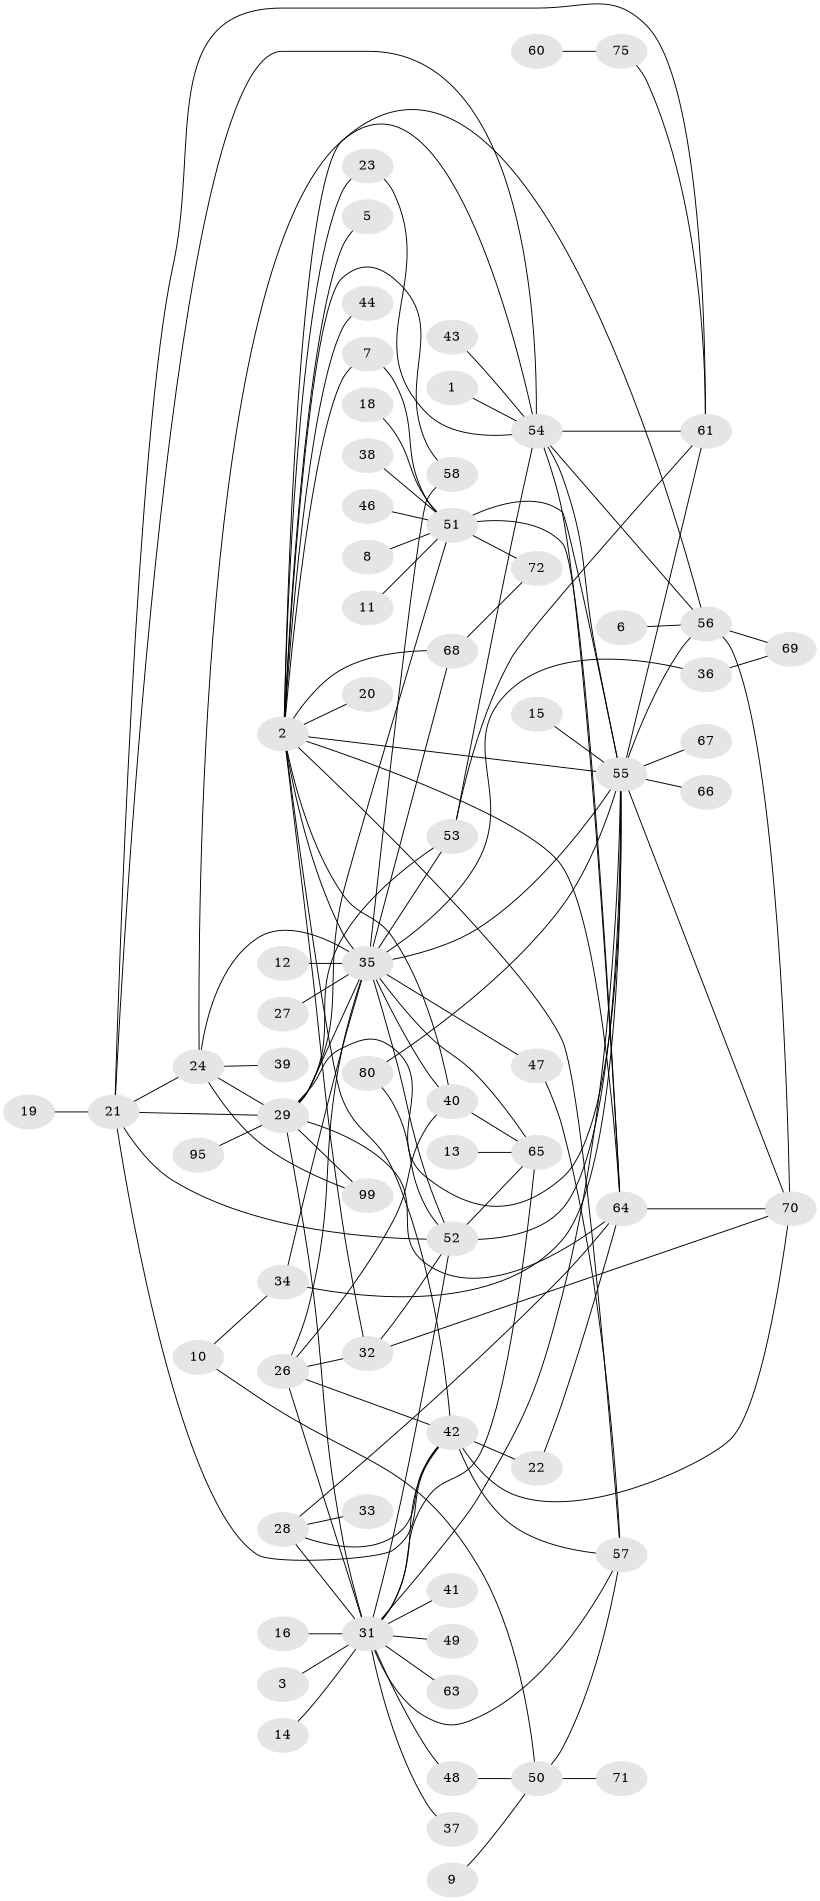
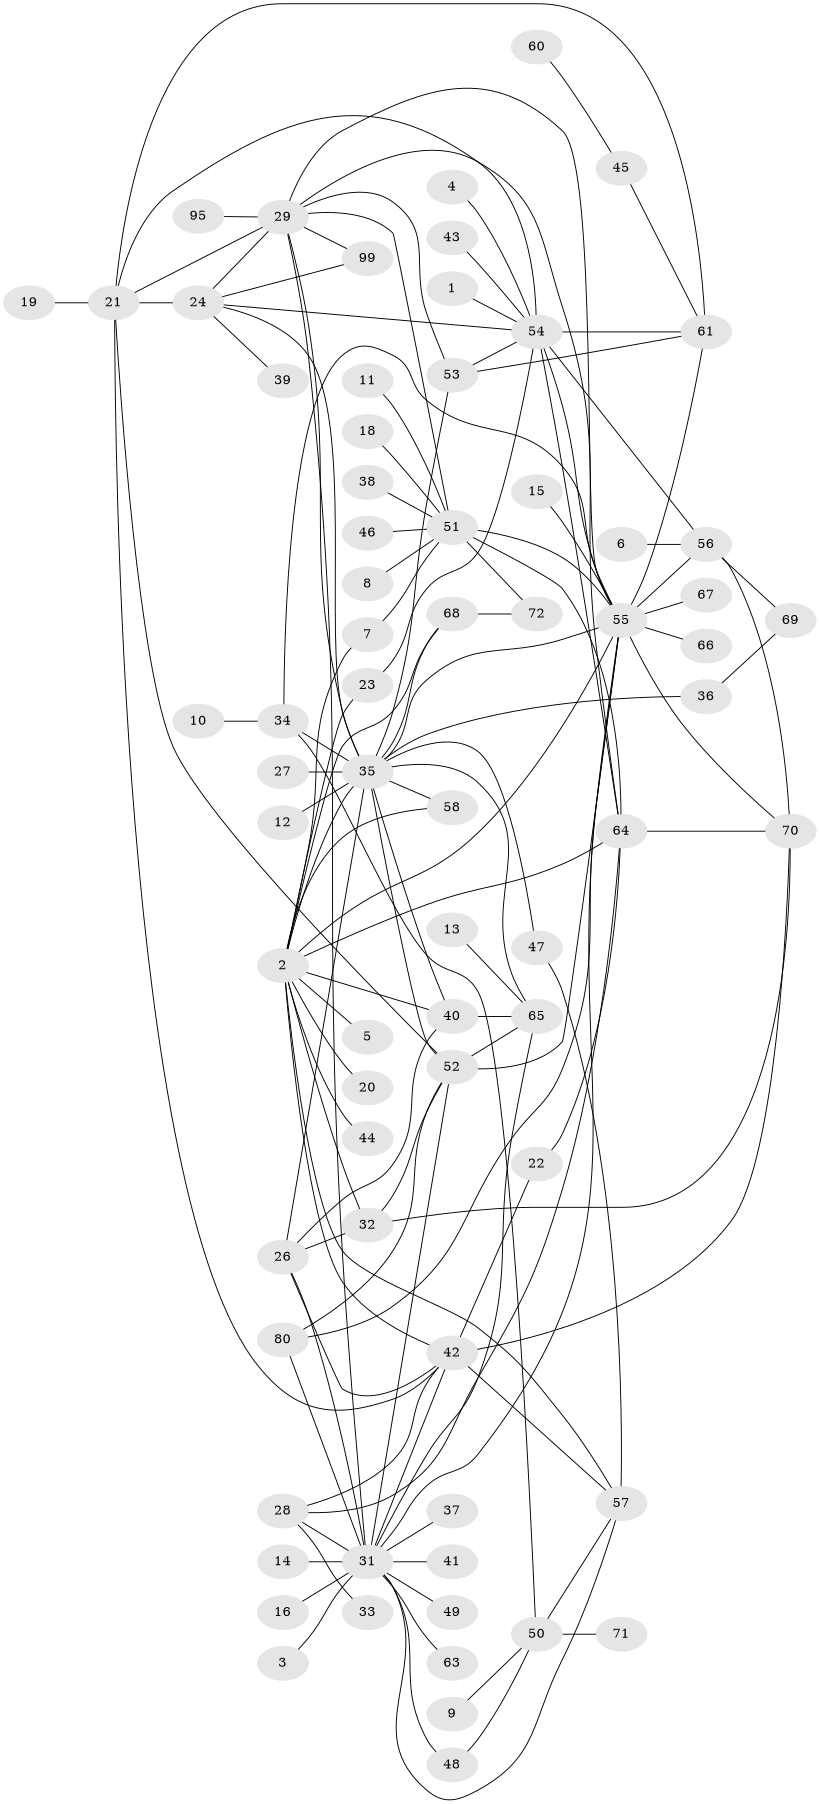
node "75": label "75" -> "45"
edge "56" -- "2": removed
node "4": added
edge "80" -- "31": added
edge "10" -- "50": now "34" -- "50"
